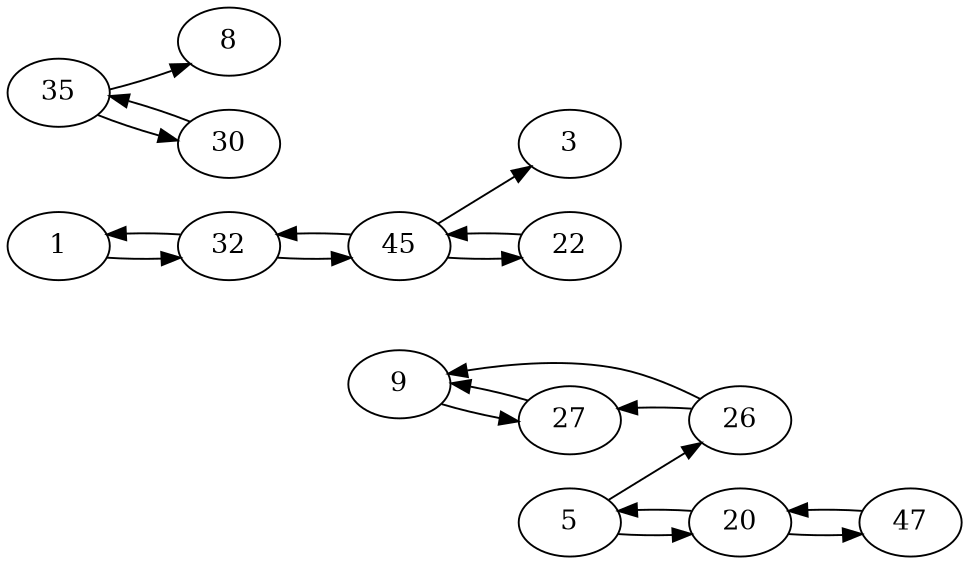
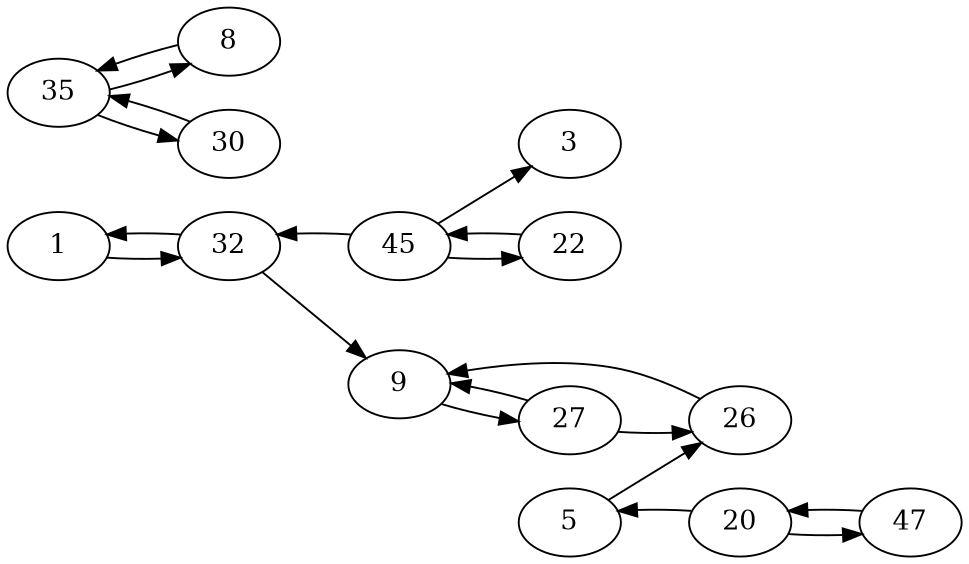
edge "8" -> "35": added
edge "32" -> "45": now "32" -> "9"
edge "26" -> "27": reversed
edge "5" -> "20": removed
